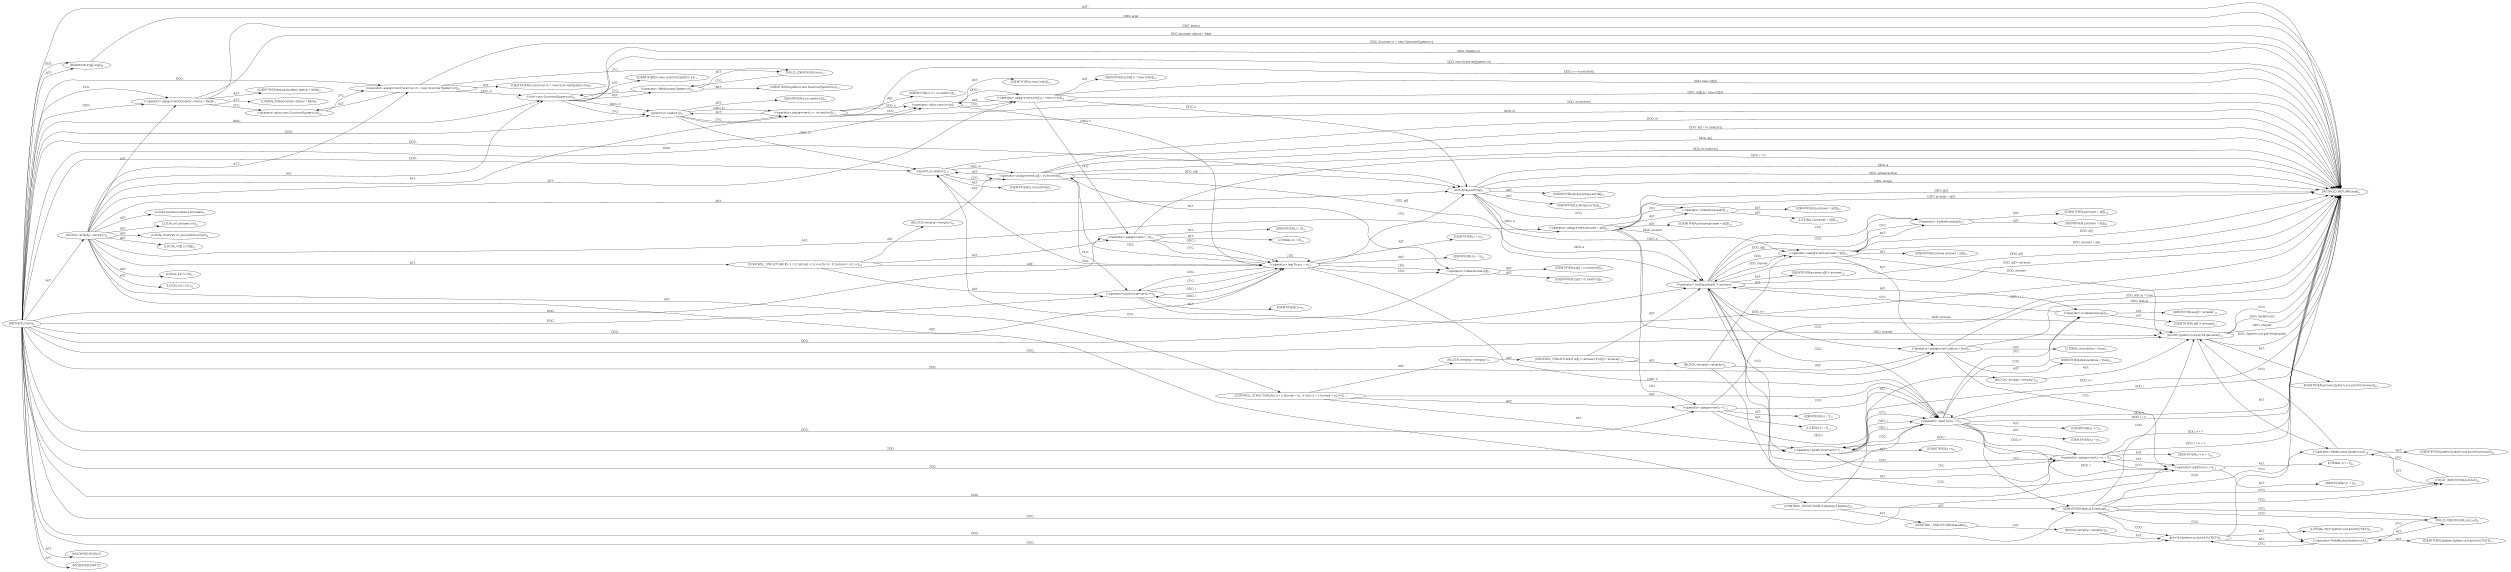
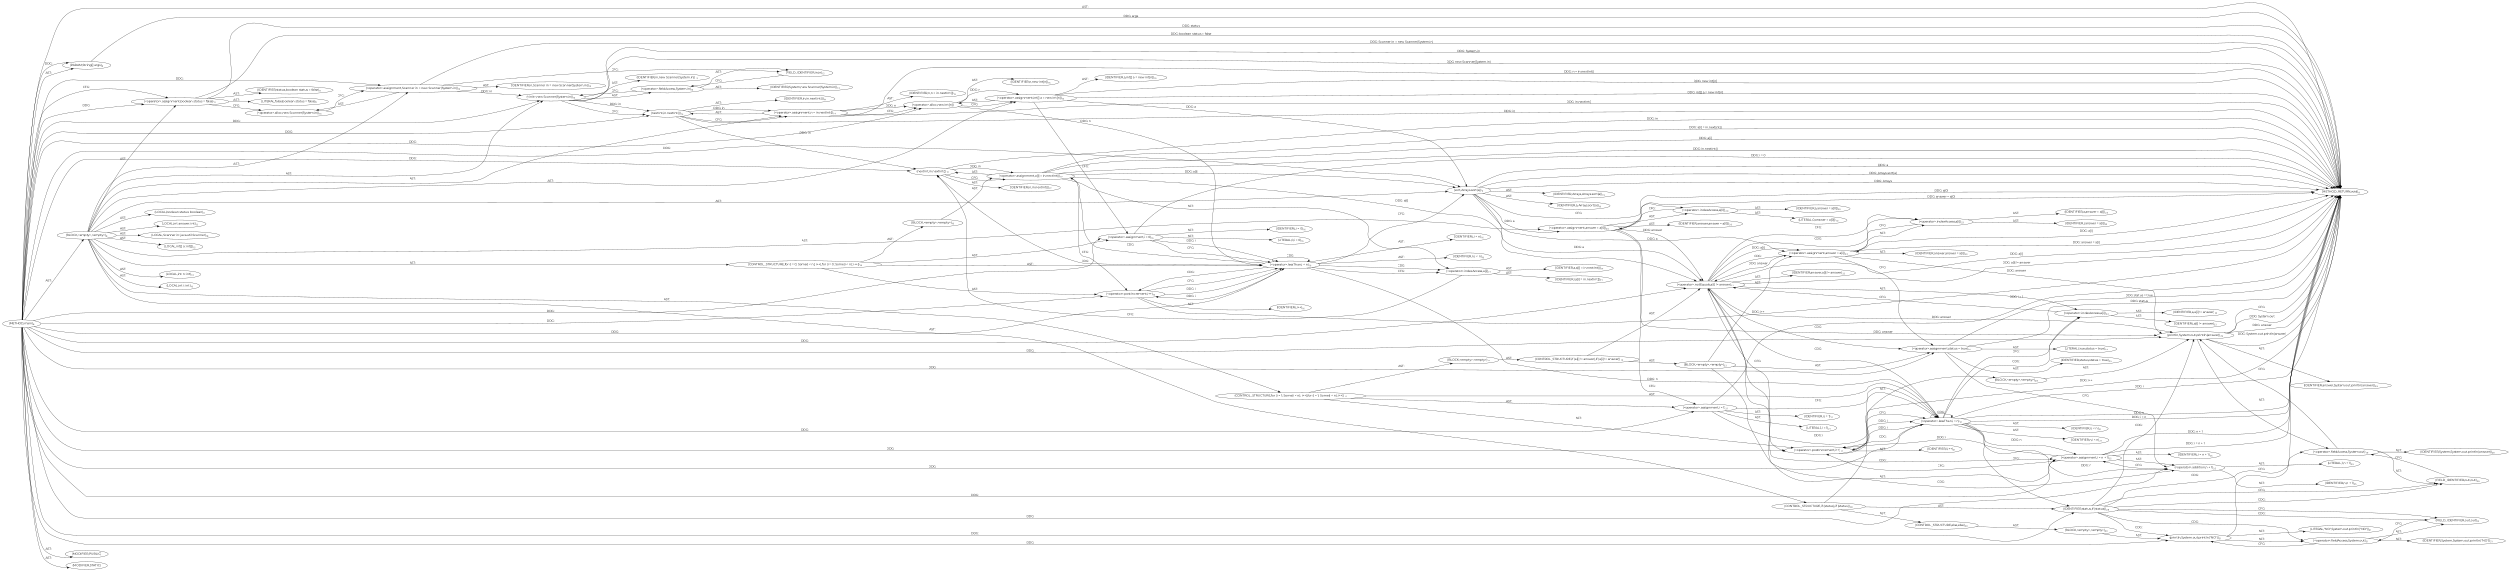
edge "(<operator>.assignment,answer = a[i])" -> "(<operator>.assignment,status = true)": label "AST: " -> "CFG: "
